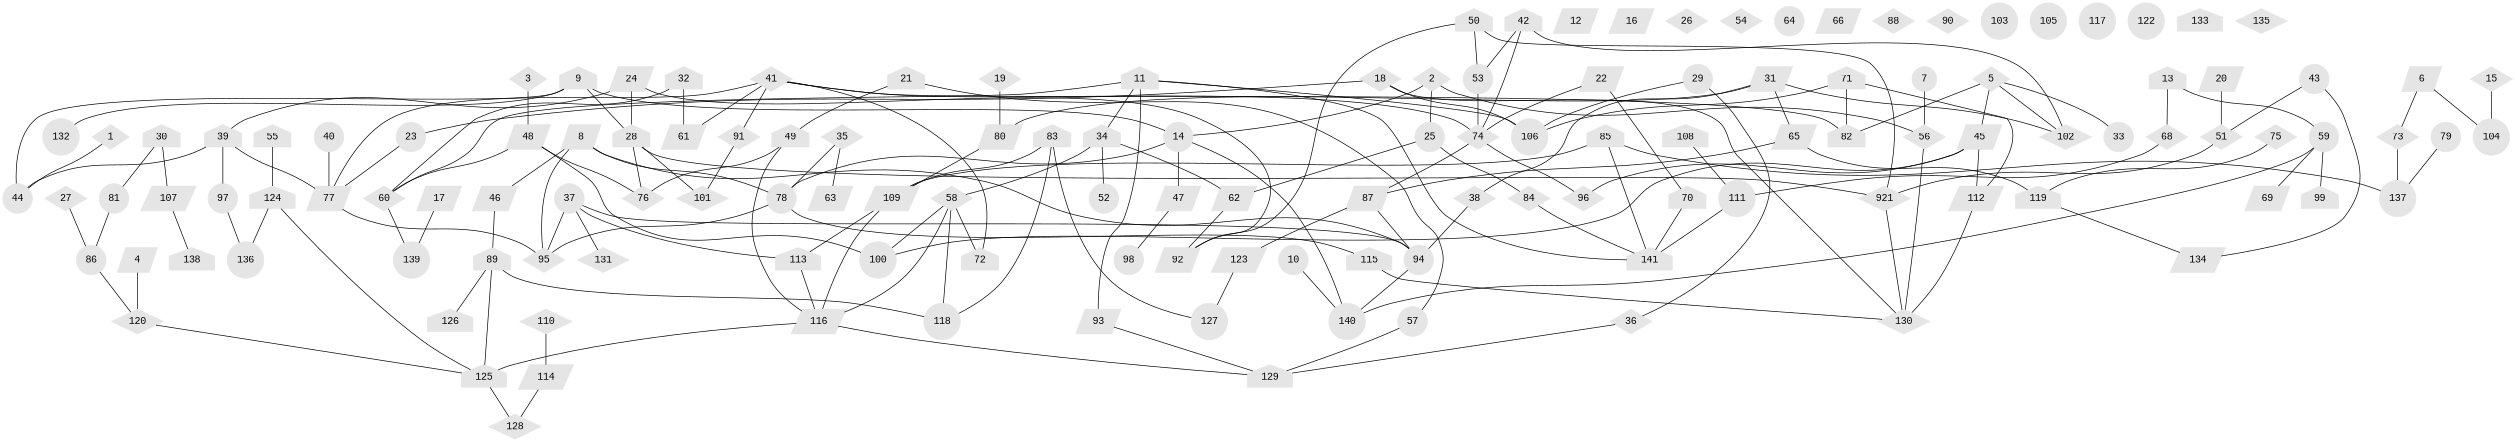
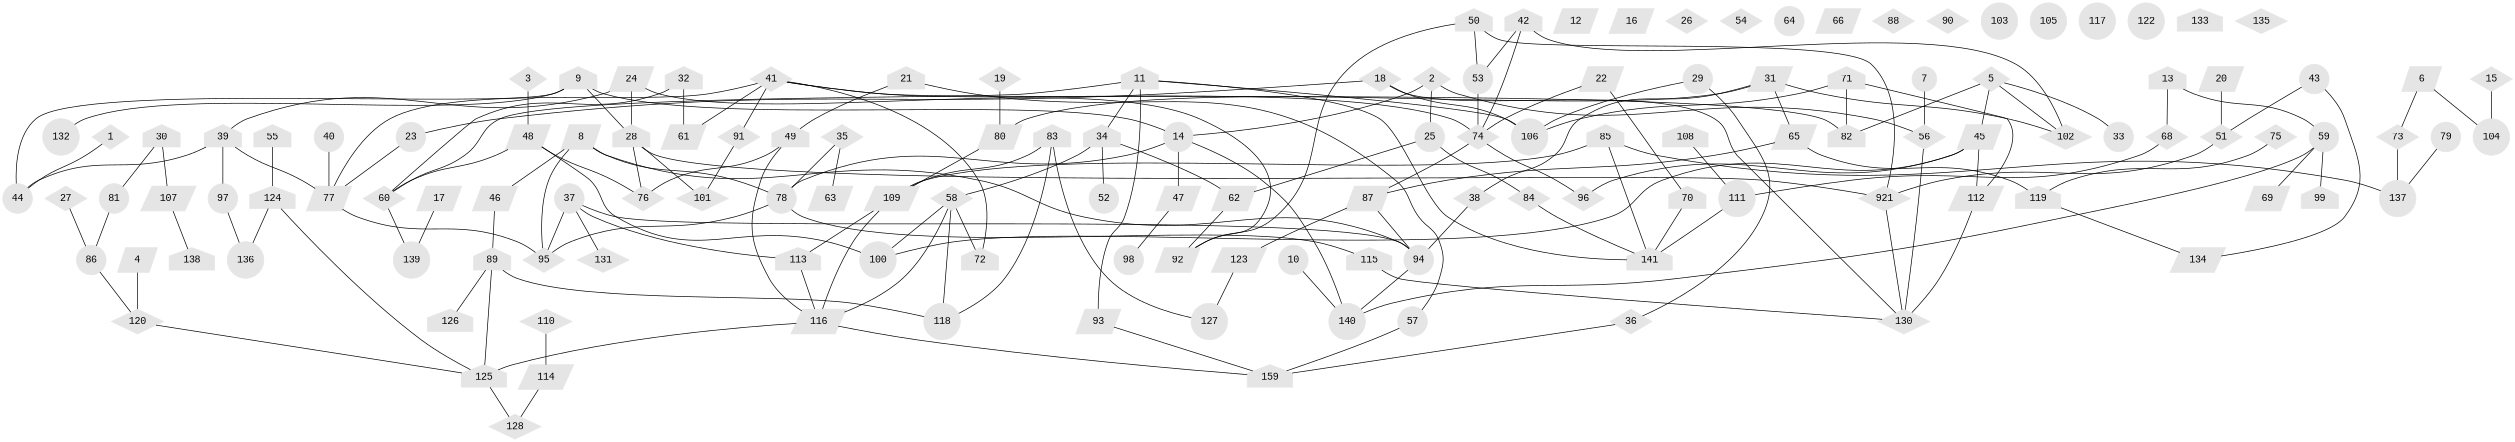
node "129": label "129" -> "159"
